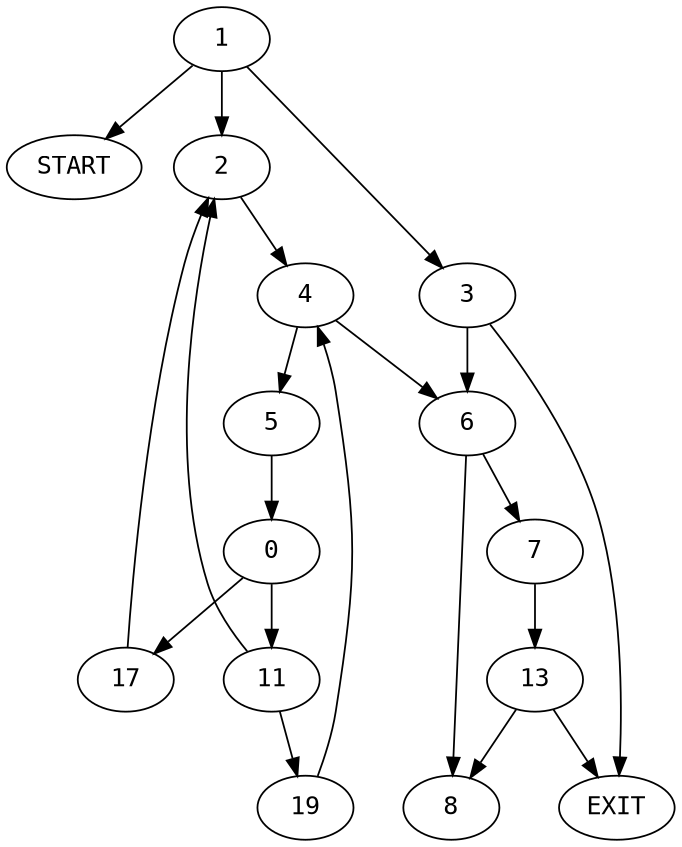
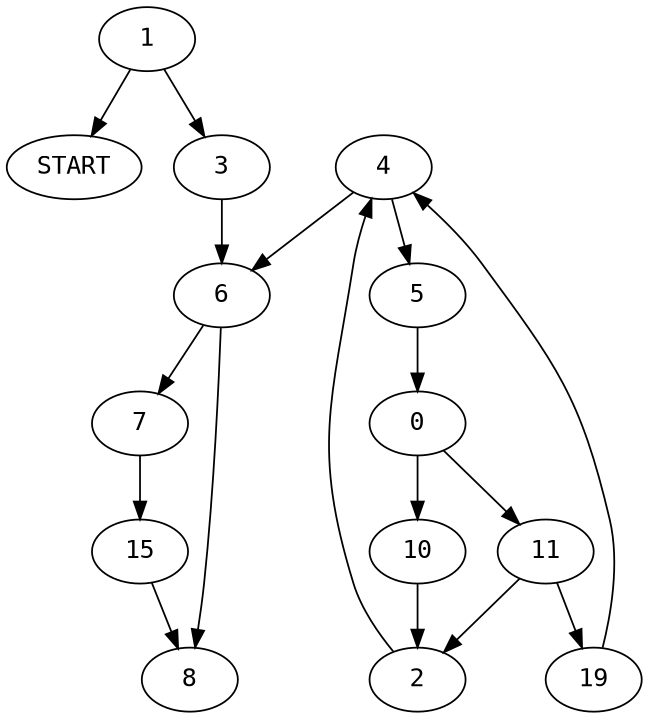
edge "1" -> "2": removed
node "17": label "17" -> "10"
node "13": label "13" -> "15"
node "EXIT": removed
